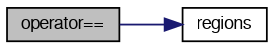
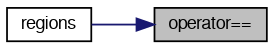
edge "operator==" -> "regions": reversed
